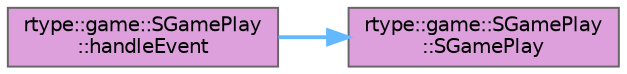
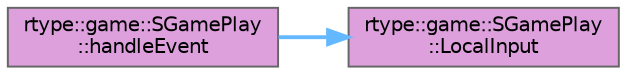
node "rtype::game::SGamePlay ::SGamePlay": label "rtype::game::SGamePlay ::SGamePlay" -> "rtype::game::SGamePlay ::LocalInput"
